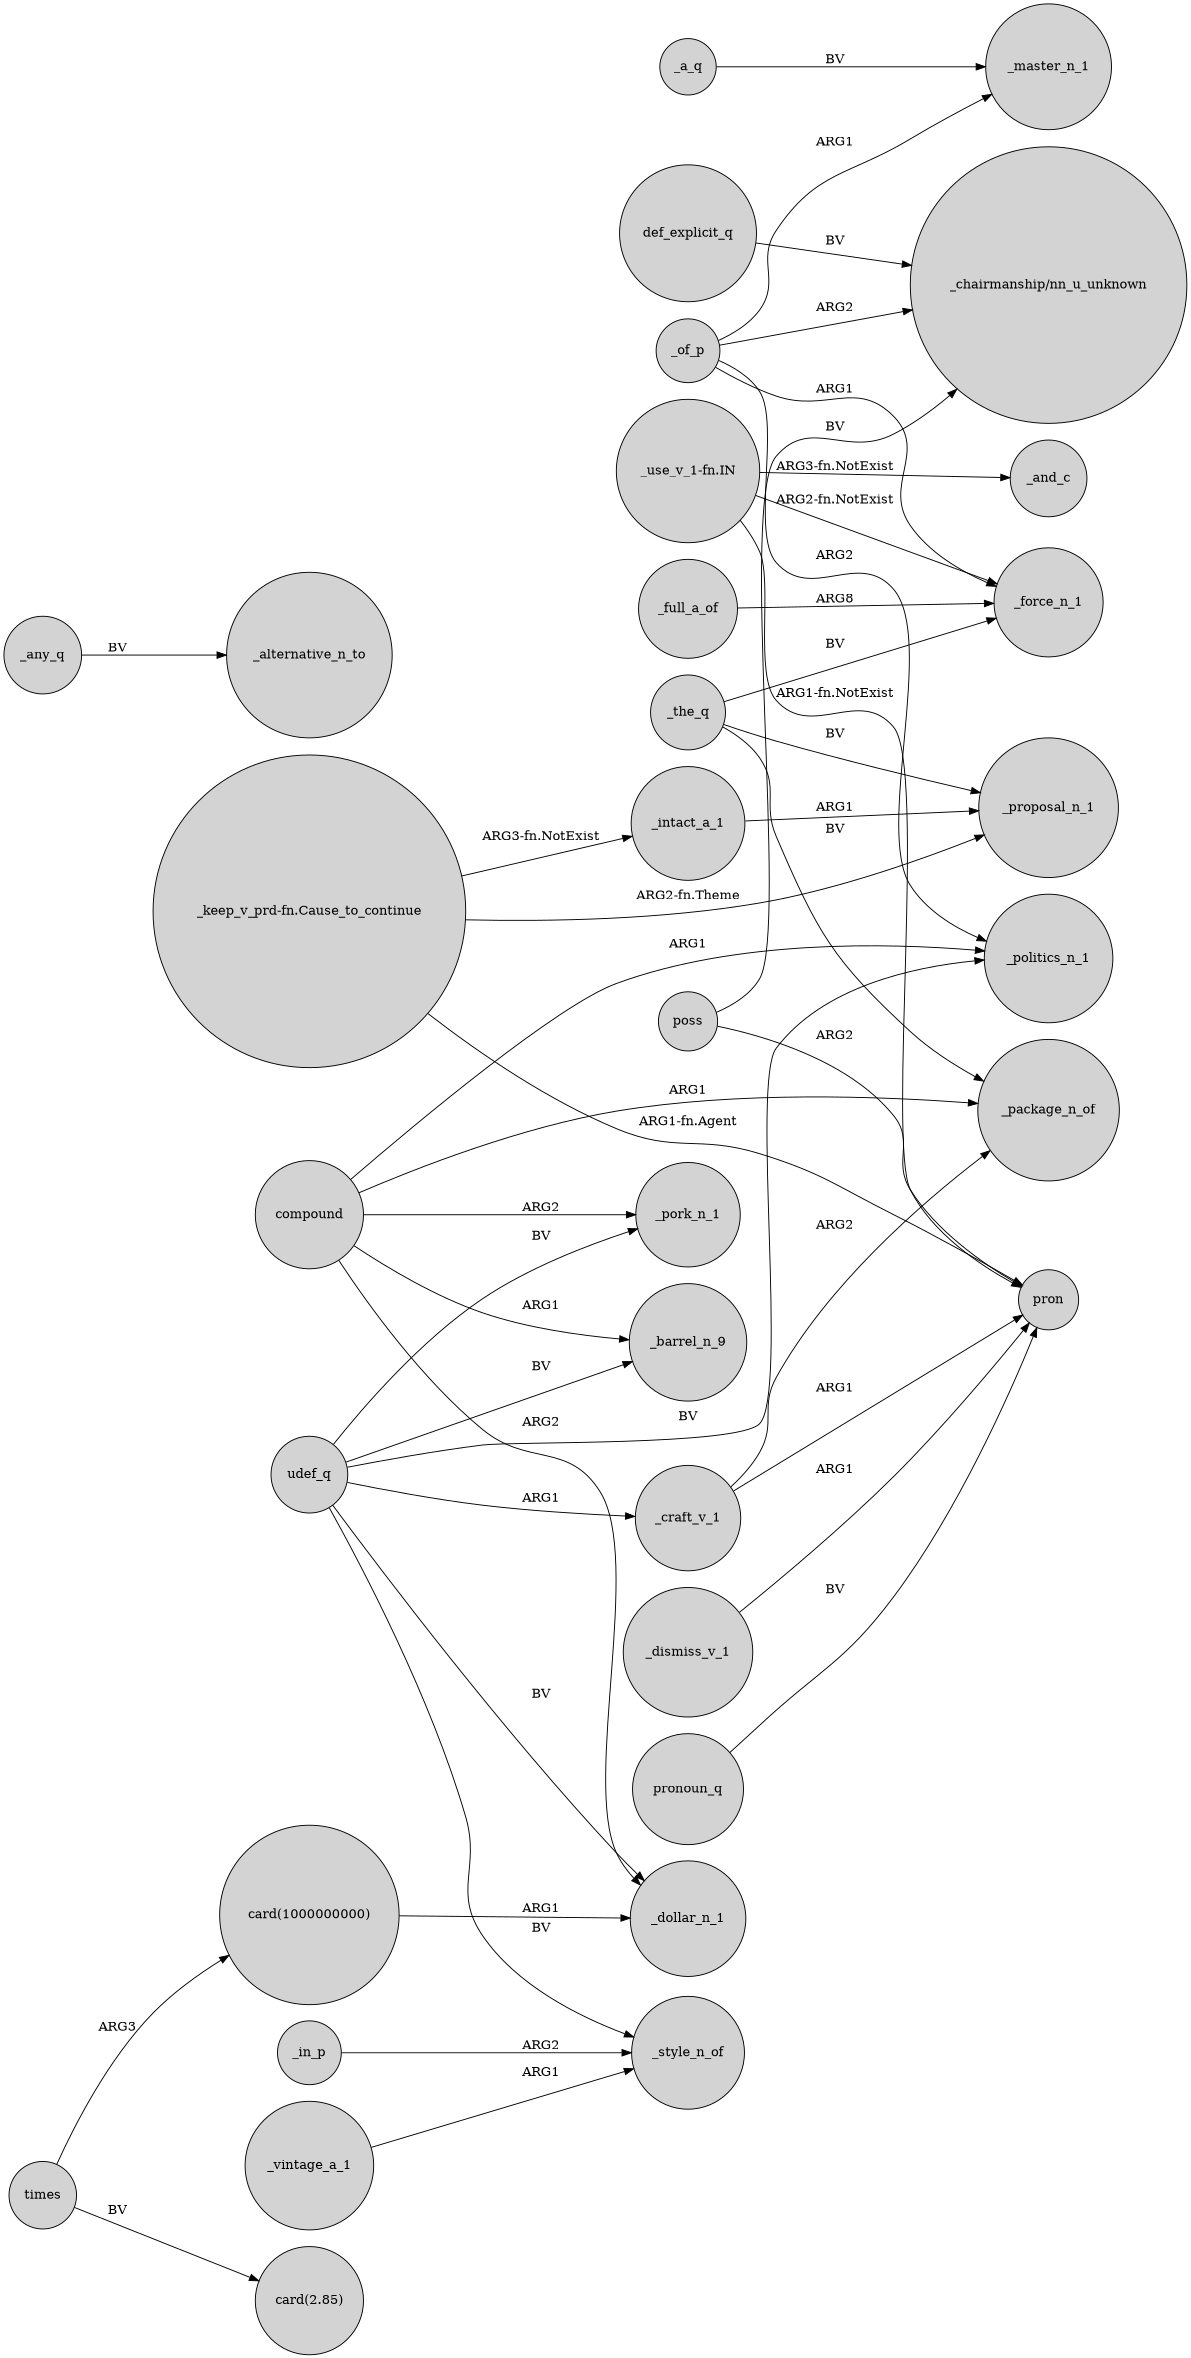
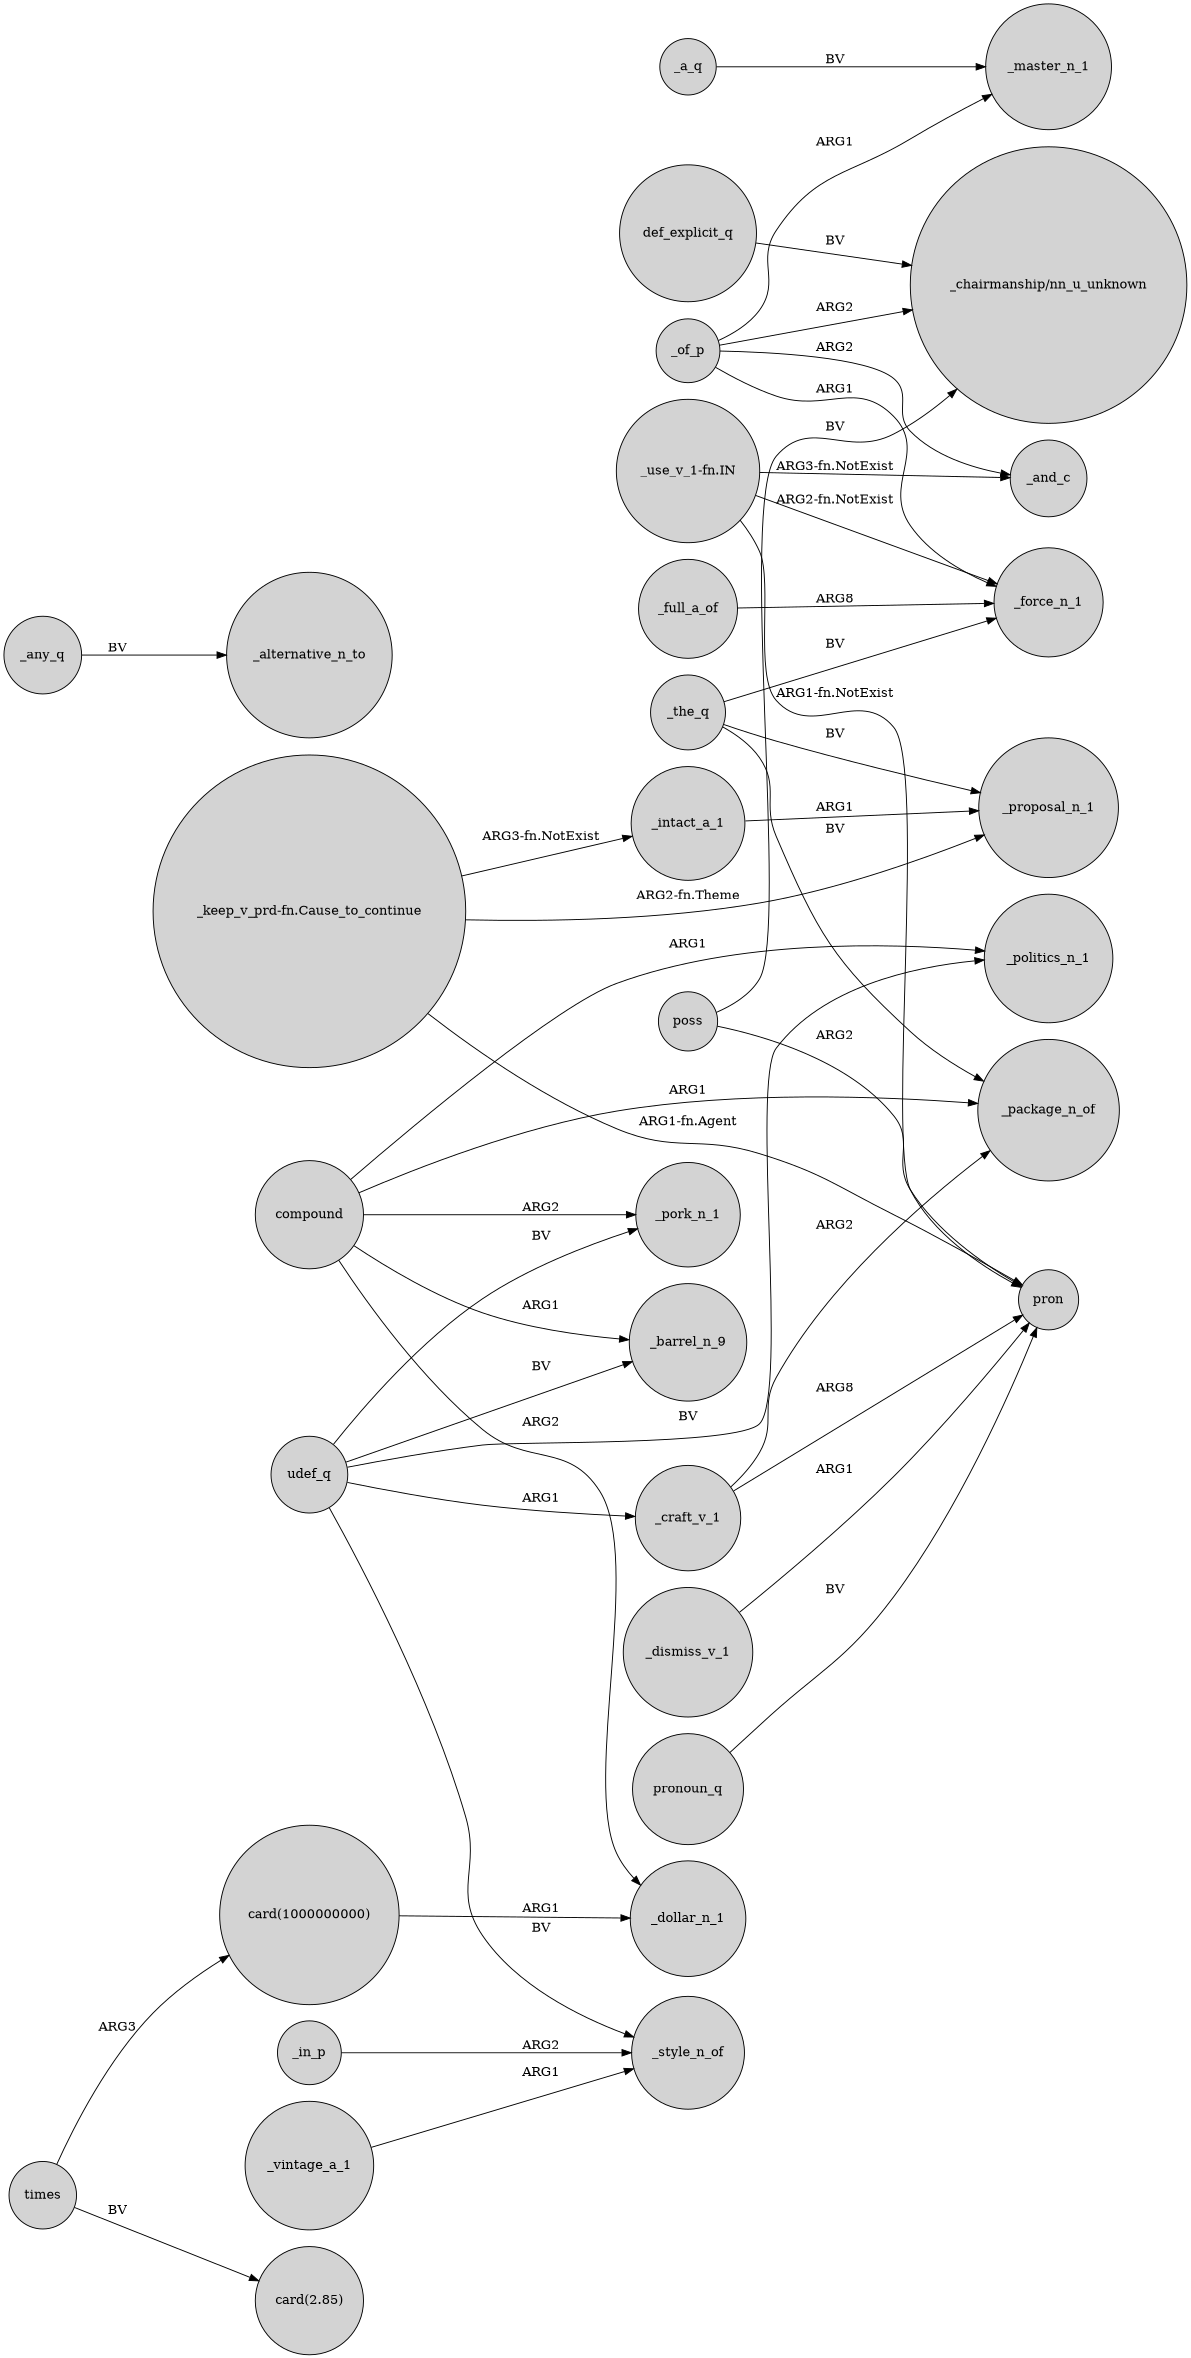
edge "_of_p" -> "_politics_n_1": now "_of_p" -> "_and_c"
edge "_craft_v_1" -> "pron": label "ARG1" -> "ARG8"
edge "udef_q" -> "_dollar_n_1": removed, label "BV"
